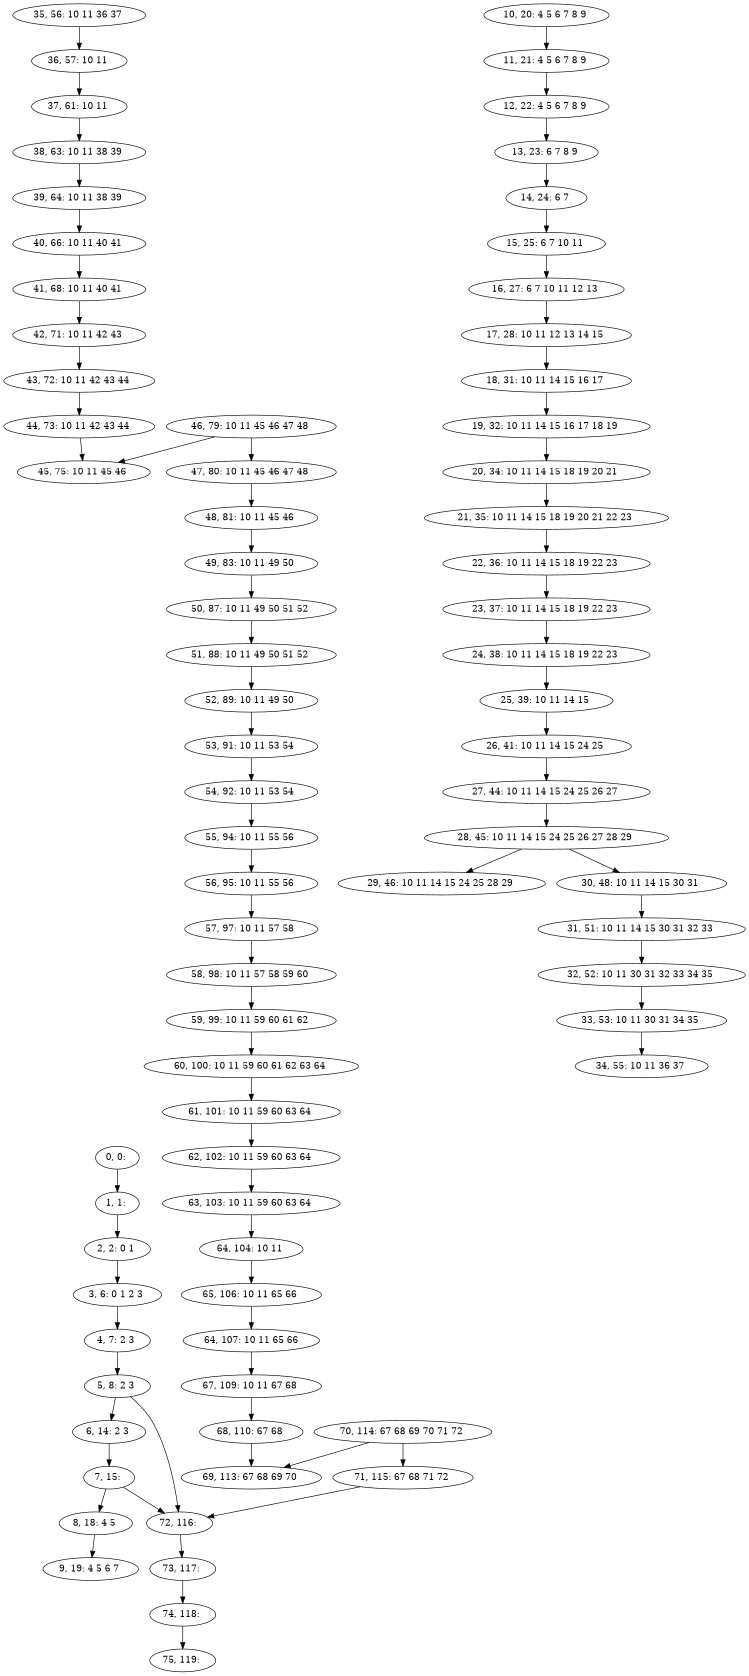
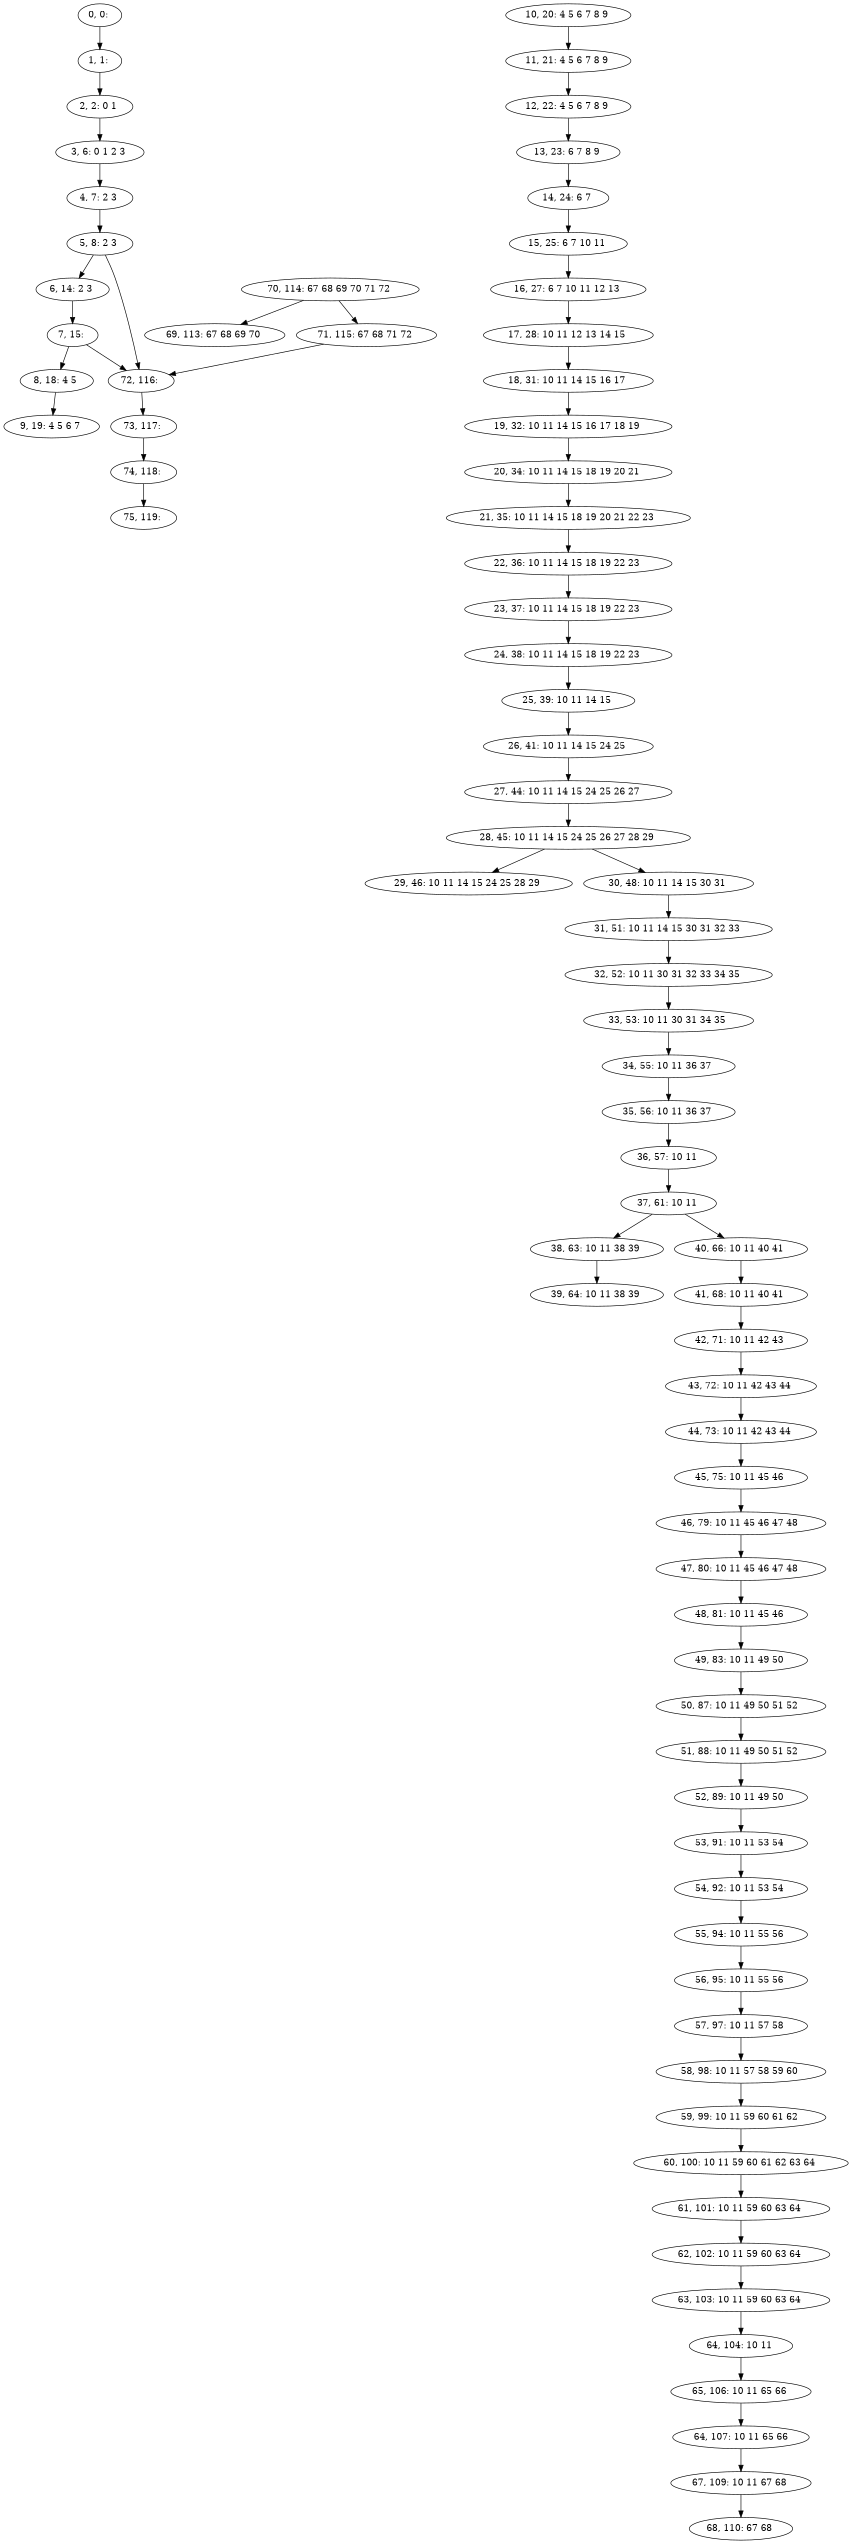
edge "39, 64: 10 11 38 39" -> "40, 66: 10 11 40 41": now "37, 61: 10 11" -> "40, 66: 10 11 40 41"
edge "46, 79: 10 11 45 46 47 48" -> "45, 75: 10 11 45 46": reversed
edge "34, 55: 10 11 36 37" -> "35, 56: 10 11 36 37": added
edge "68, 110: 67 68" -> "69, 113: 67 68 69 70": removed
